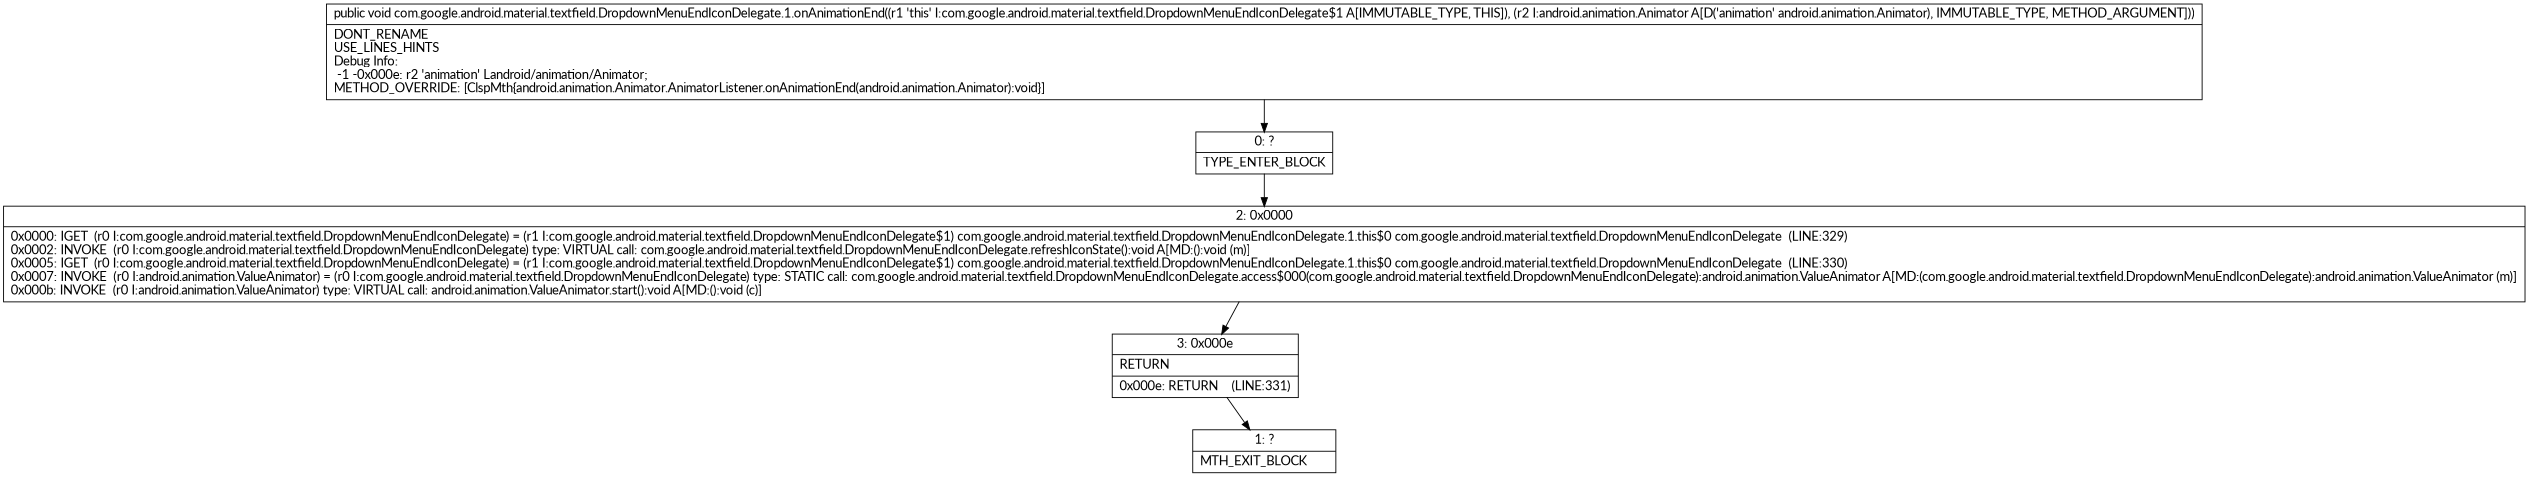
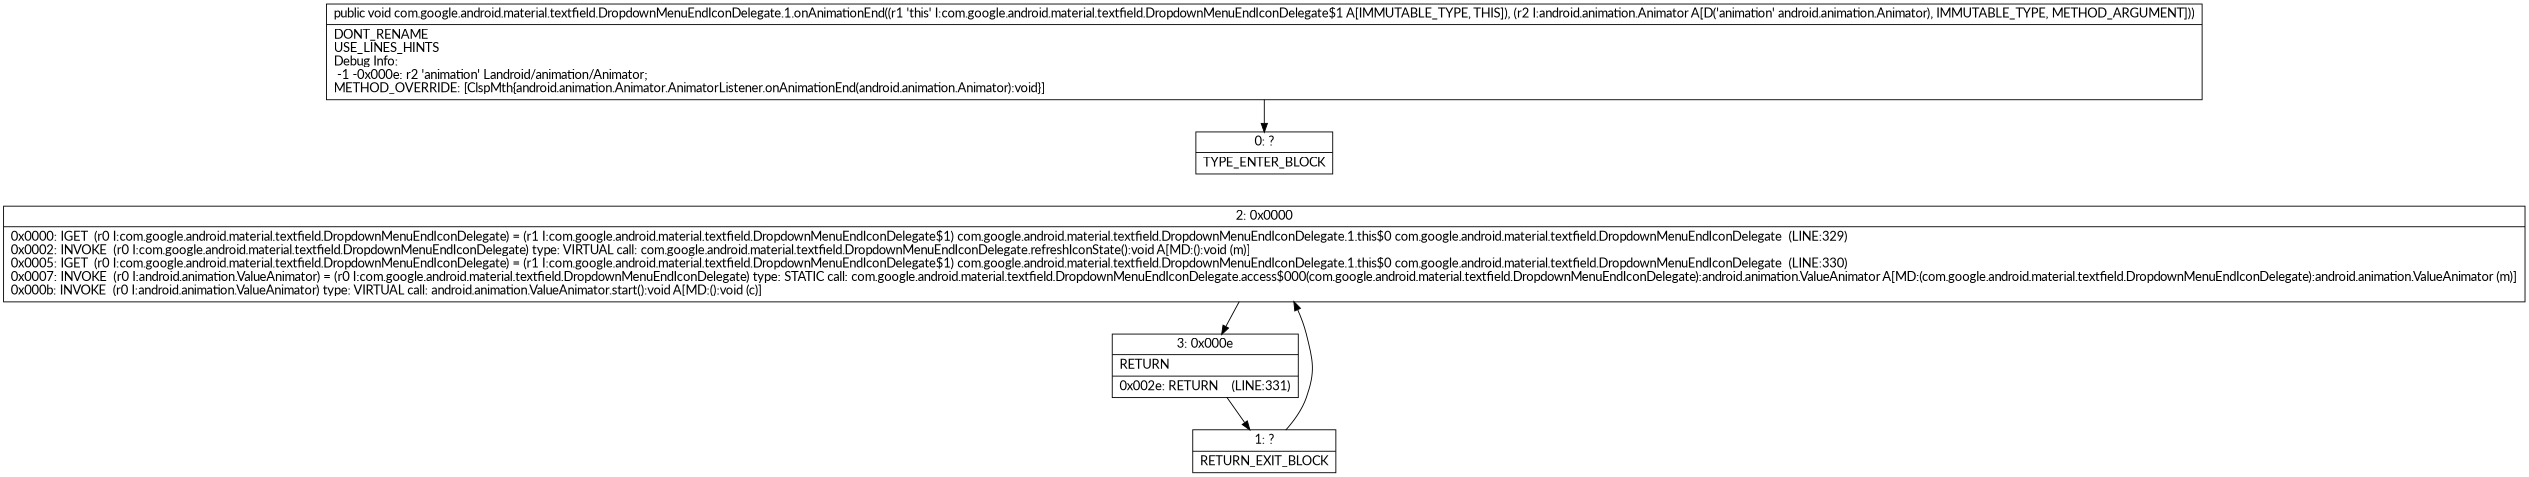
edge "0: ?" -> "2: 0x0000": now "1: ?" -> "2: 0x0000"
node "3: 0x000e": text "0x000e: RETURN    (LINE:331)" -> "0x002e: RETURN    (LINE:331)"
node "1: ?": text "MTH_EXIT_BLOCK" -> "RETURN_EXIT_BLOCK"
